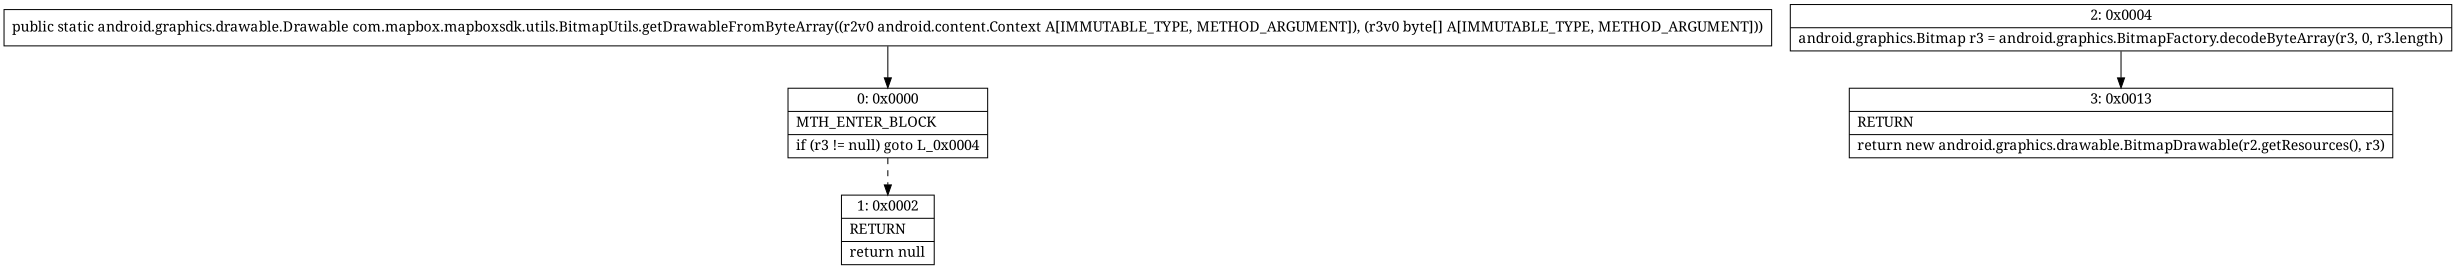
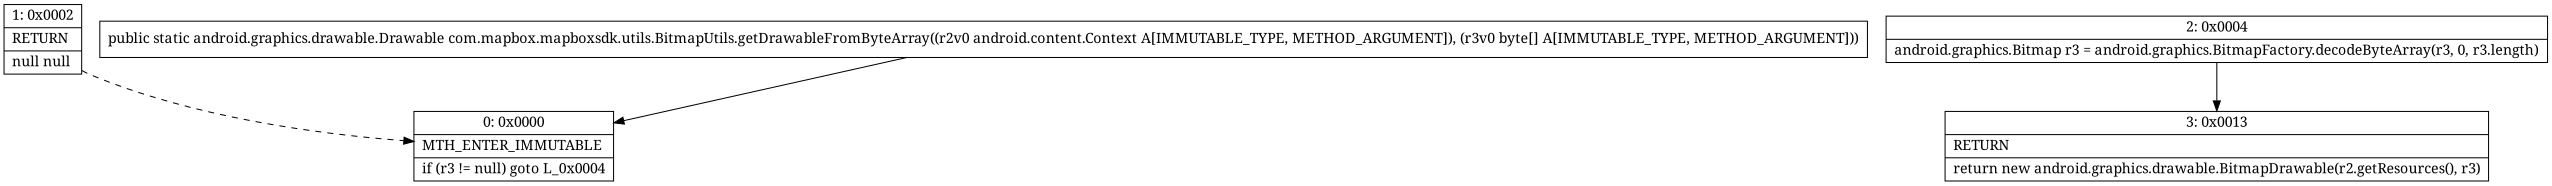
node "0: 0x0000": text "MTH_ENTER_BLOCK" -> "MTH_ENTER_IMMUTABLE"
edge "0: 0x0000" -> "1: 0x0002": reversed
node "1: 0x0002": text "return null" -> "null null"
